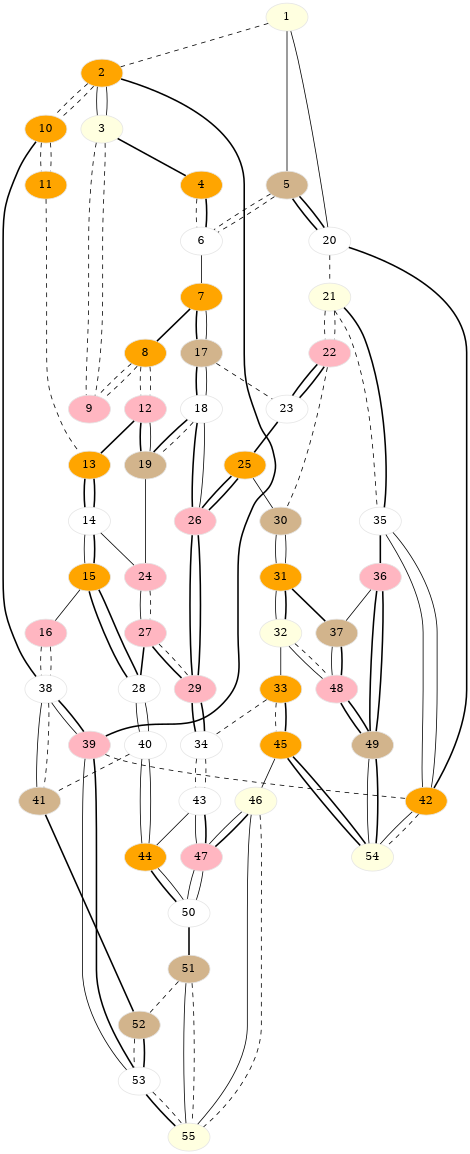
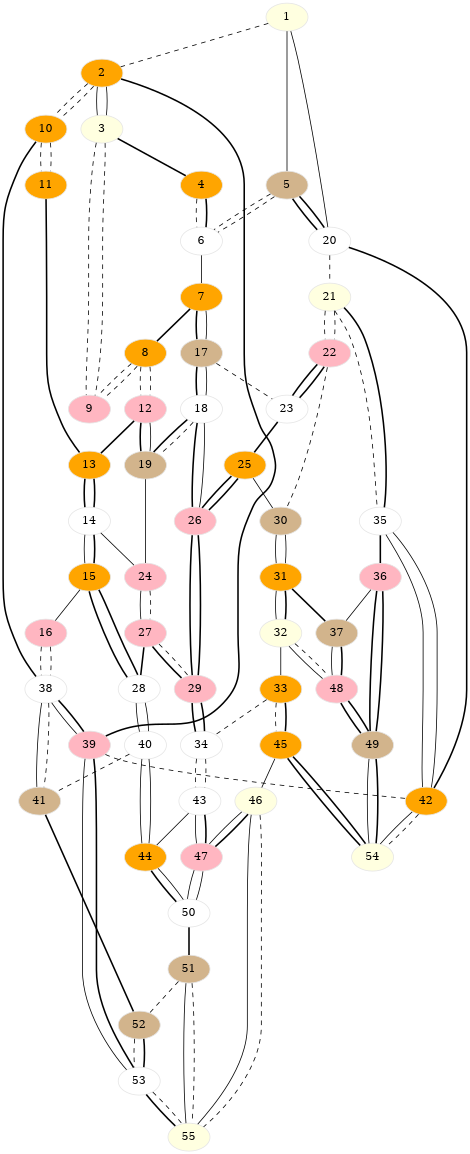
edge "11" -- "13": style dashed -> bold
